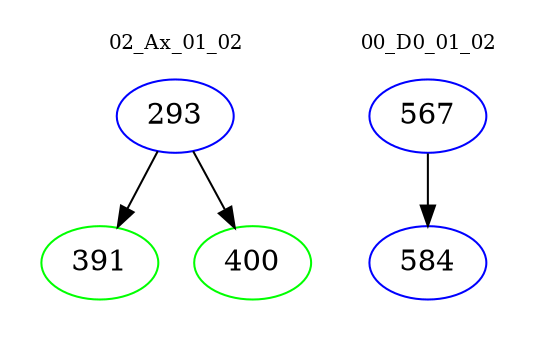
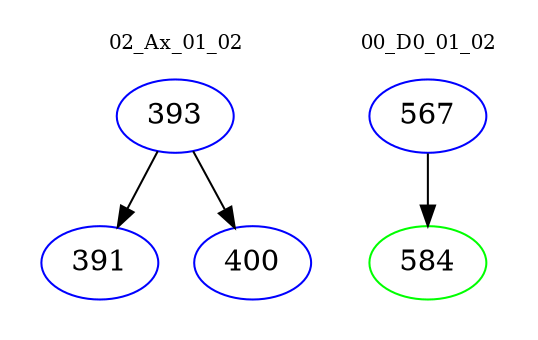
node "293": label "293" -> "393"
node "391": color green -> blue
node "400": color green -> blue
node "584": color blue -> green
